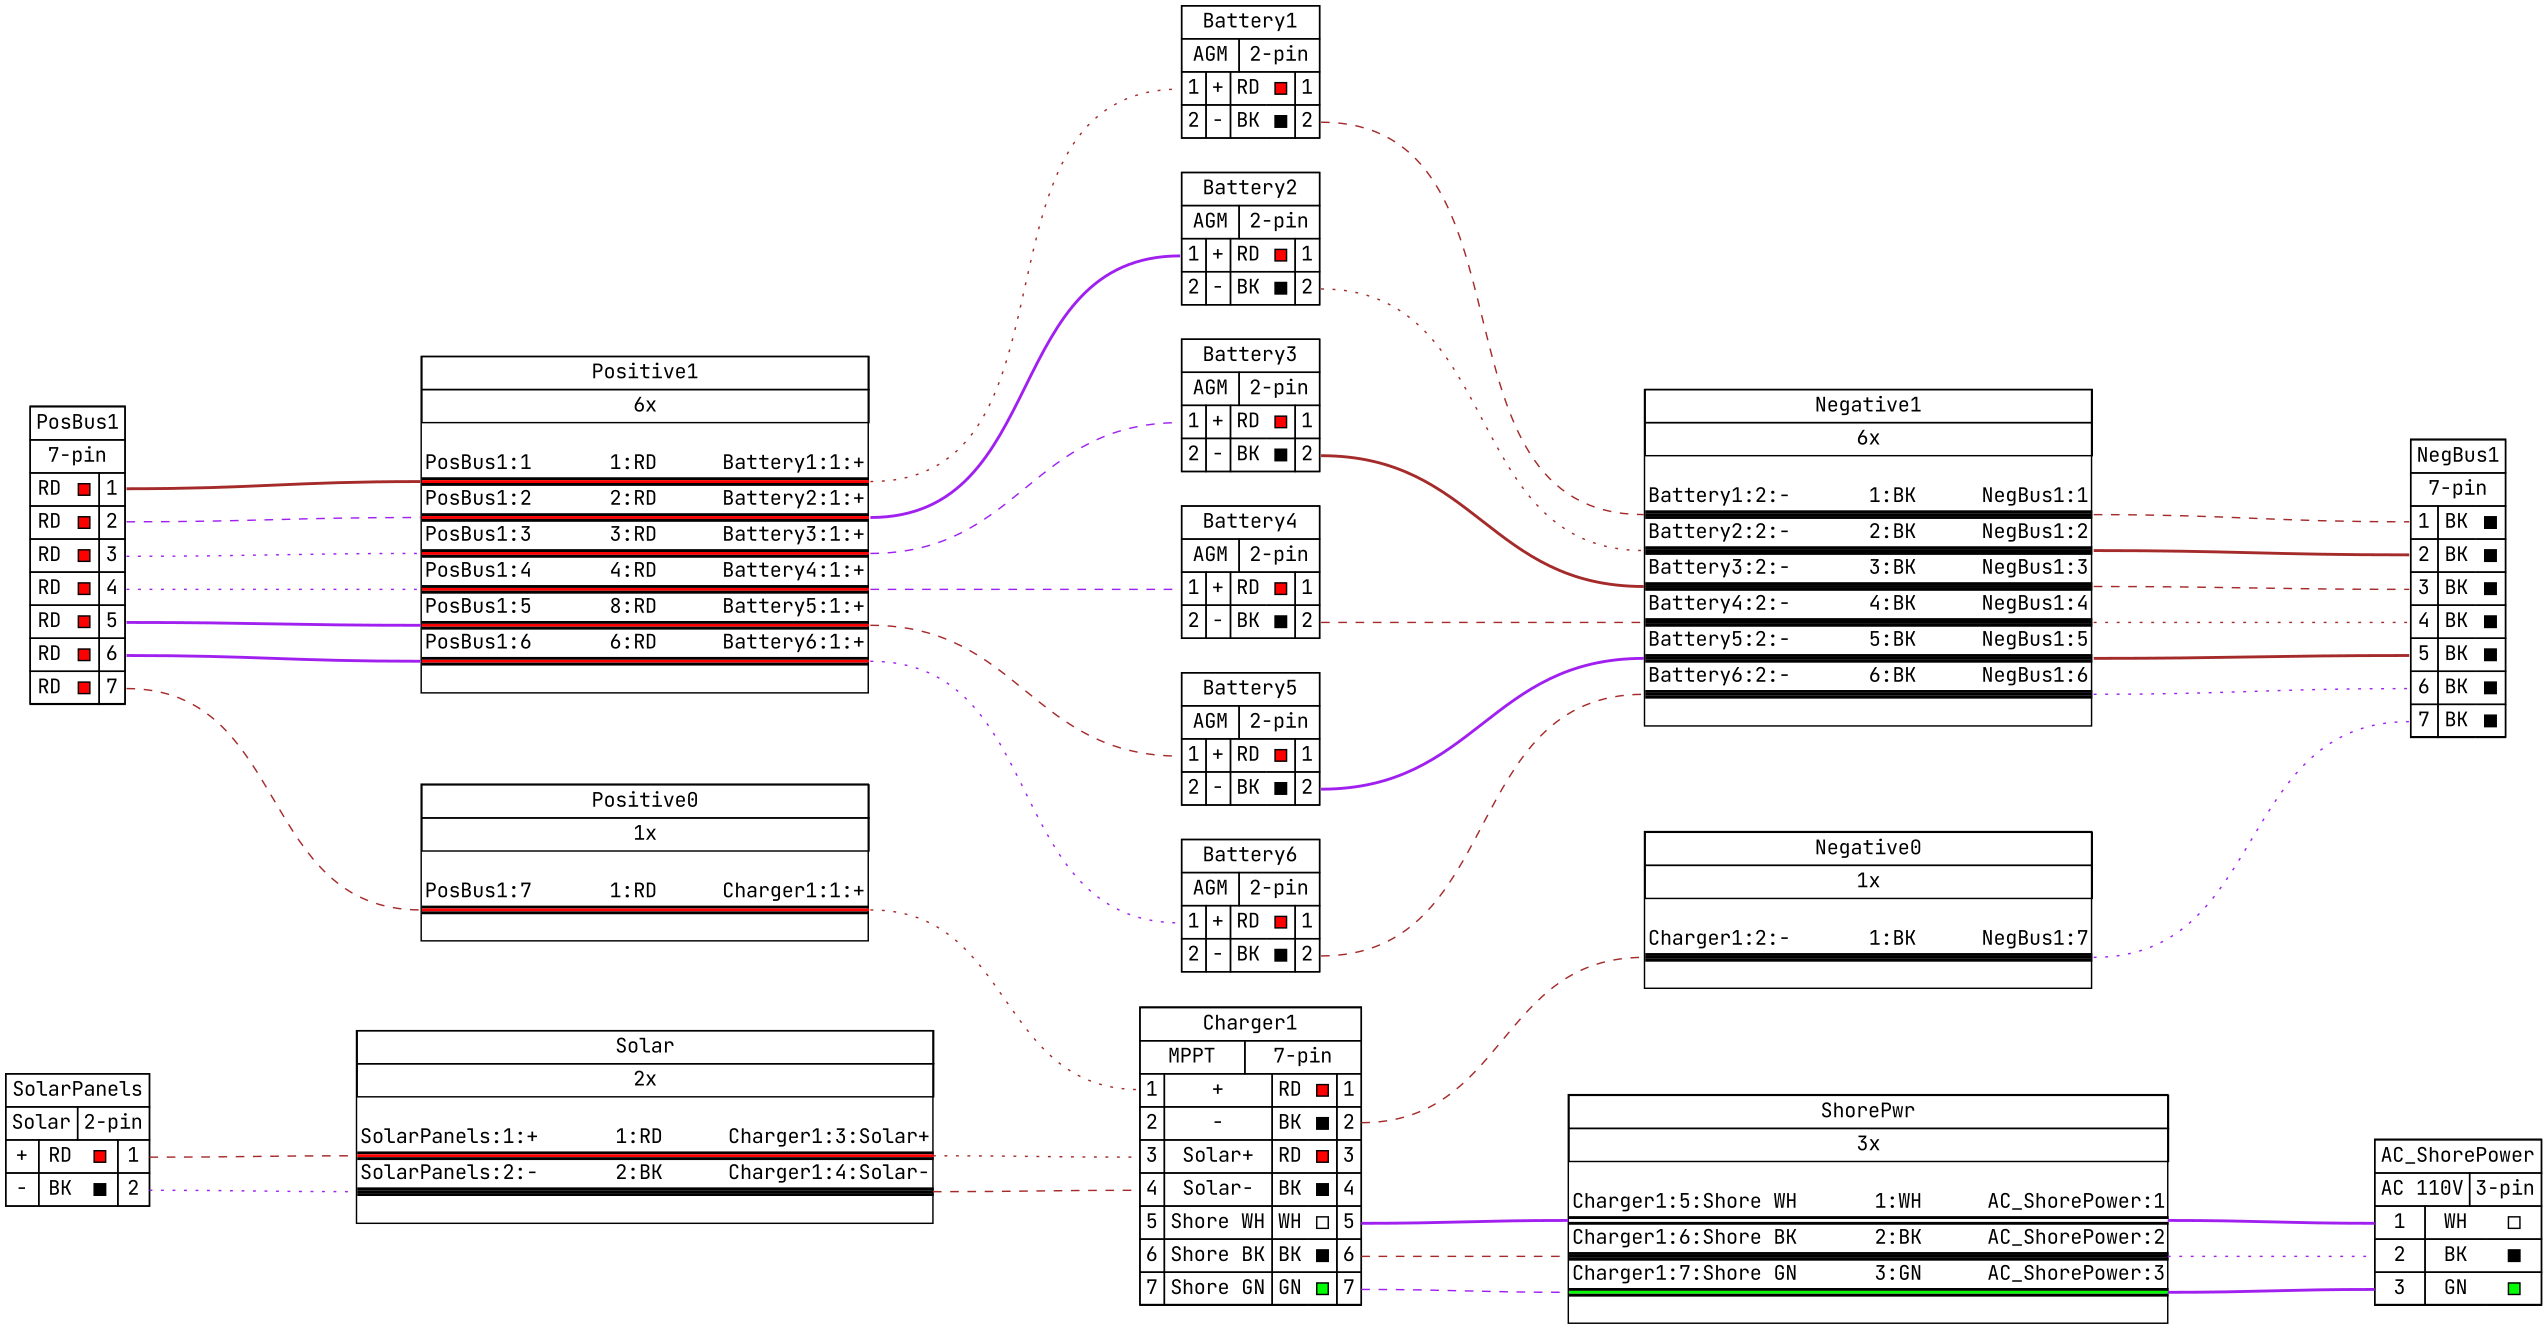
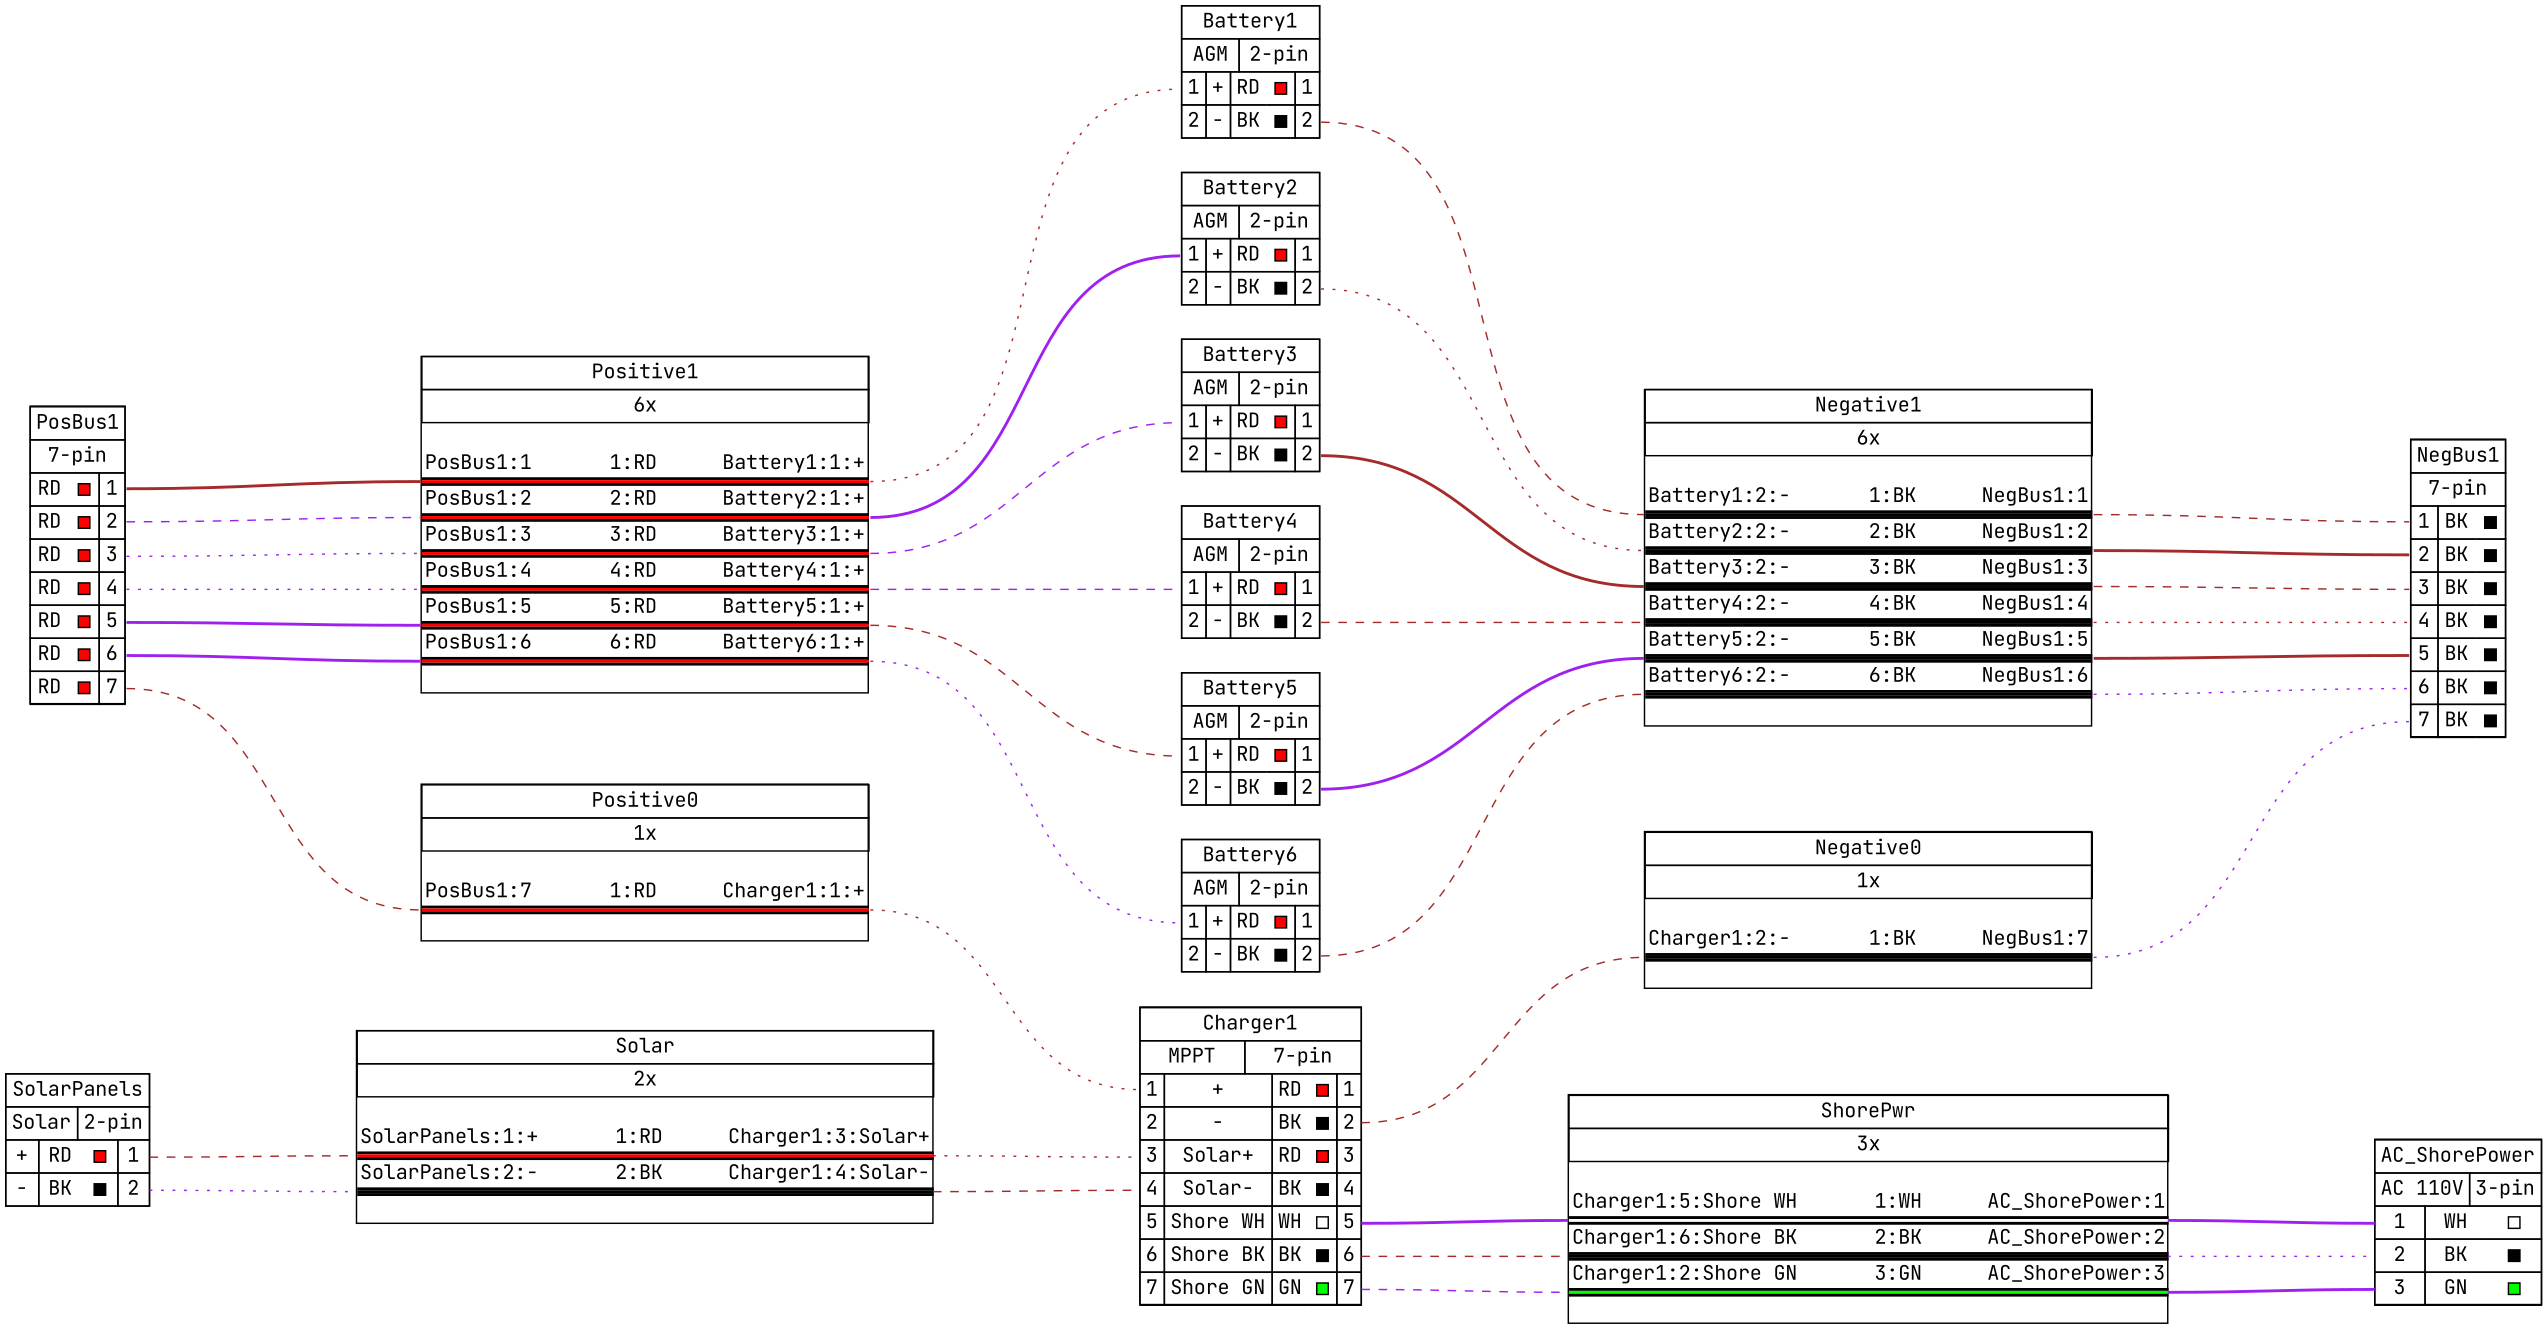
node "Positive1": text "8:RD" -> "5:RD"
node "ShorePwr": text "Charger1:7:Shore GN" -> "Charger1:2:Shore GN"
